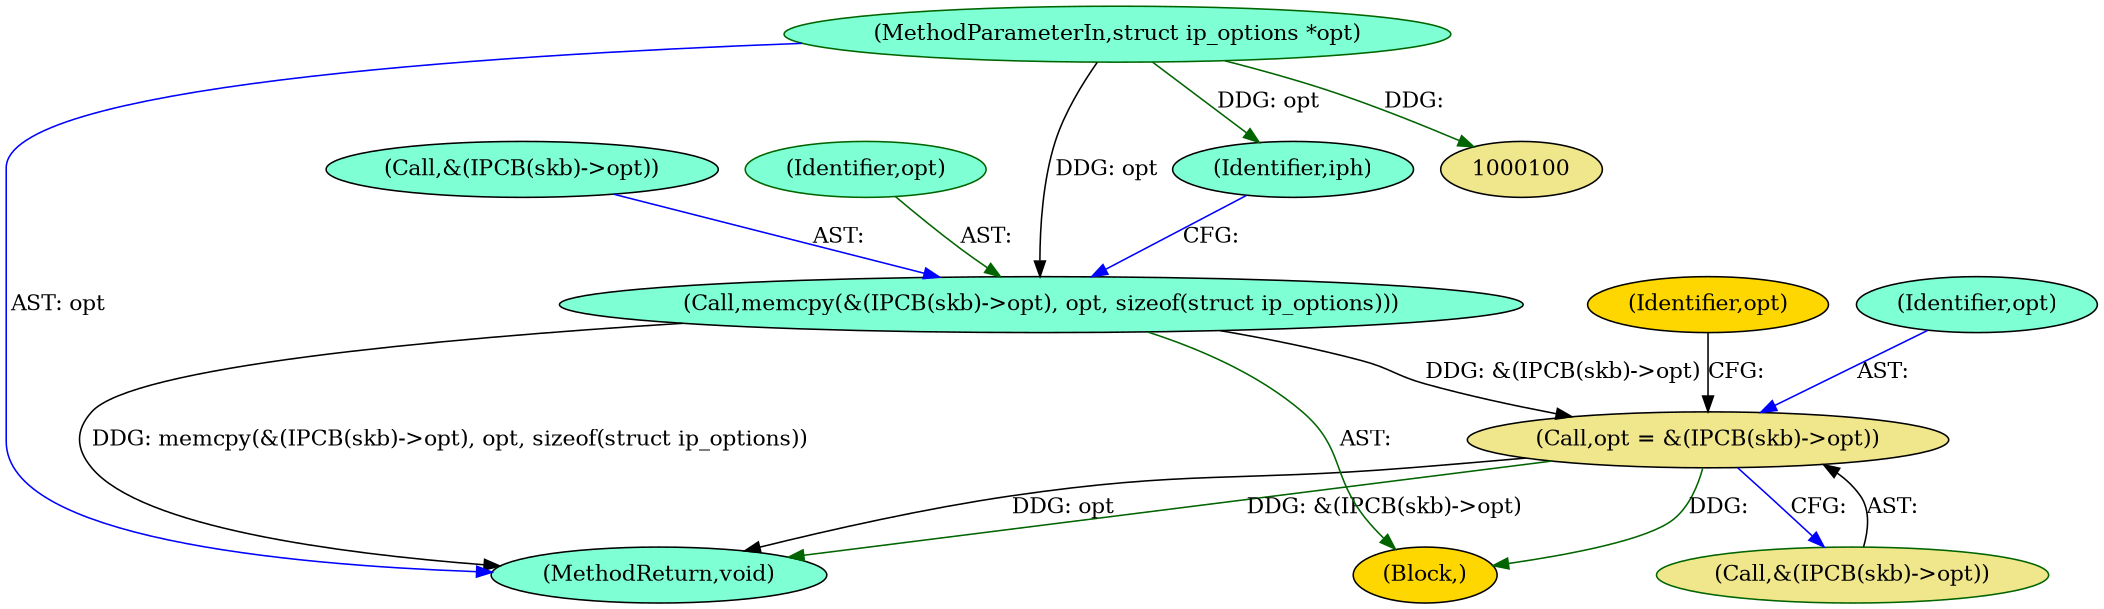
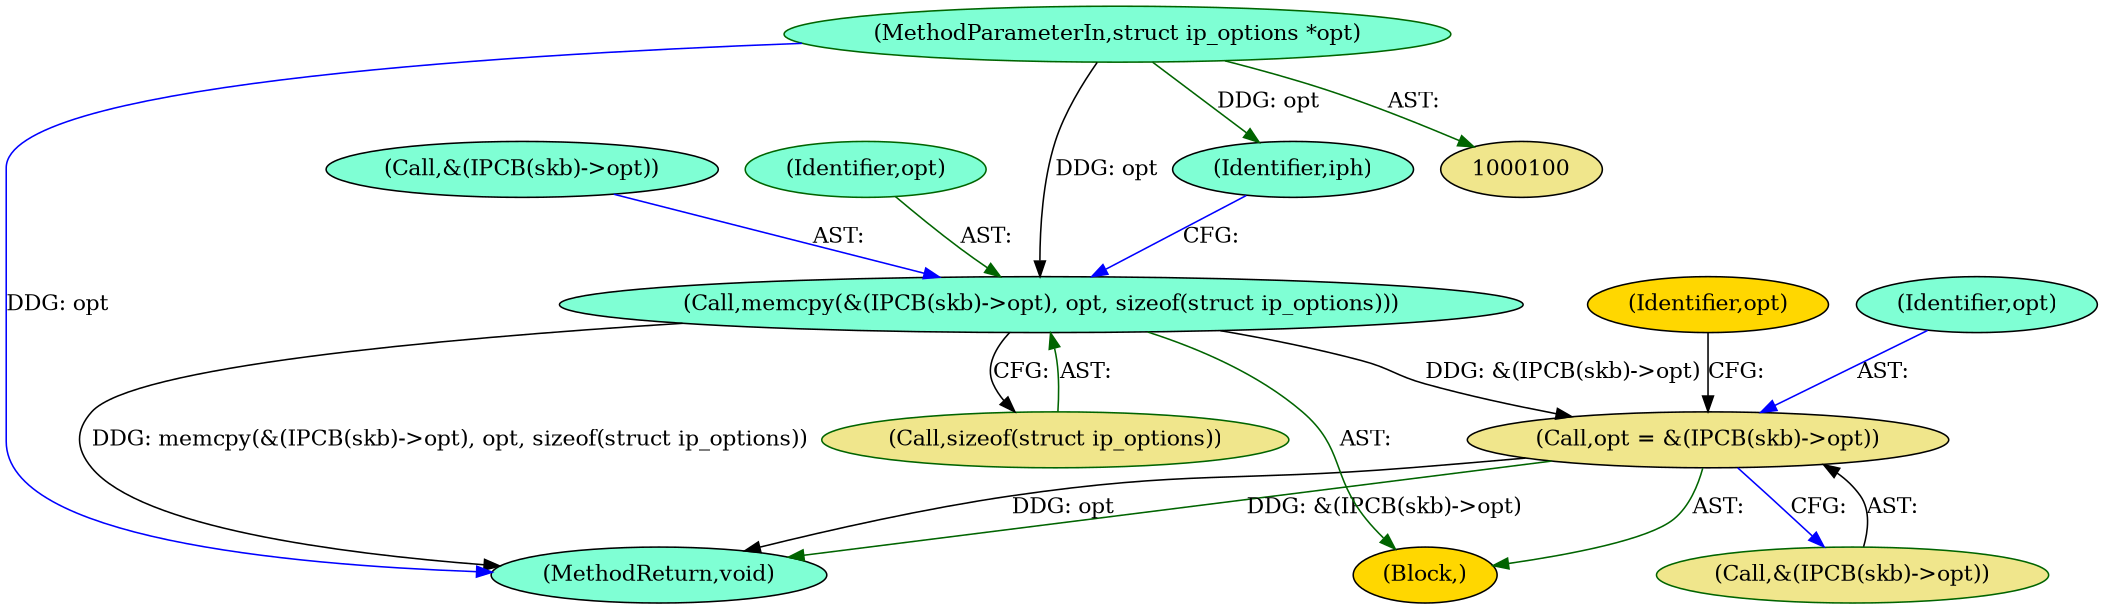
edge "(MethodParameterIn,struct ip_options *opt)" -> "1000100": label "DDG: " -> "AST: "
edge "(MethodParameterIn,struct ip_options *opt)" -> "(MethodReturn,void)": label "AST: opt" -> "DDG: opt"
node "(Call,sizeof(struct ip_options))": added
edge "(Call,opt = &(IPCB(skb)->opt))" -> "(Block,)": label "DDG: " -> "AST: "
